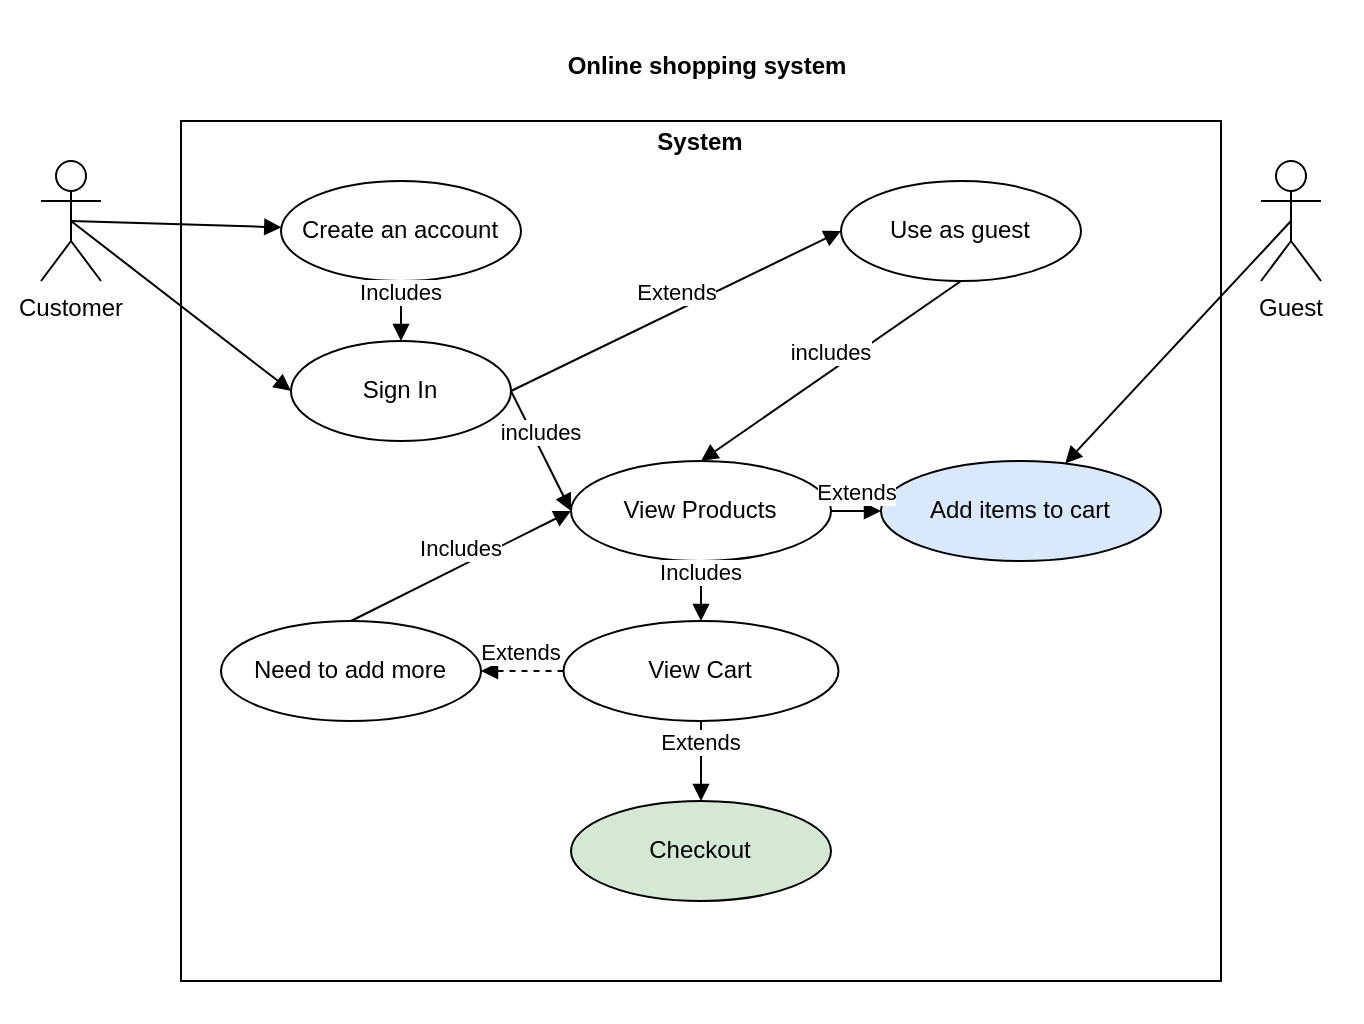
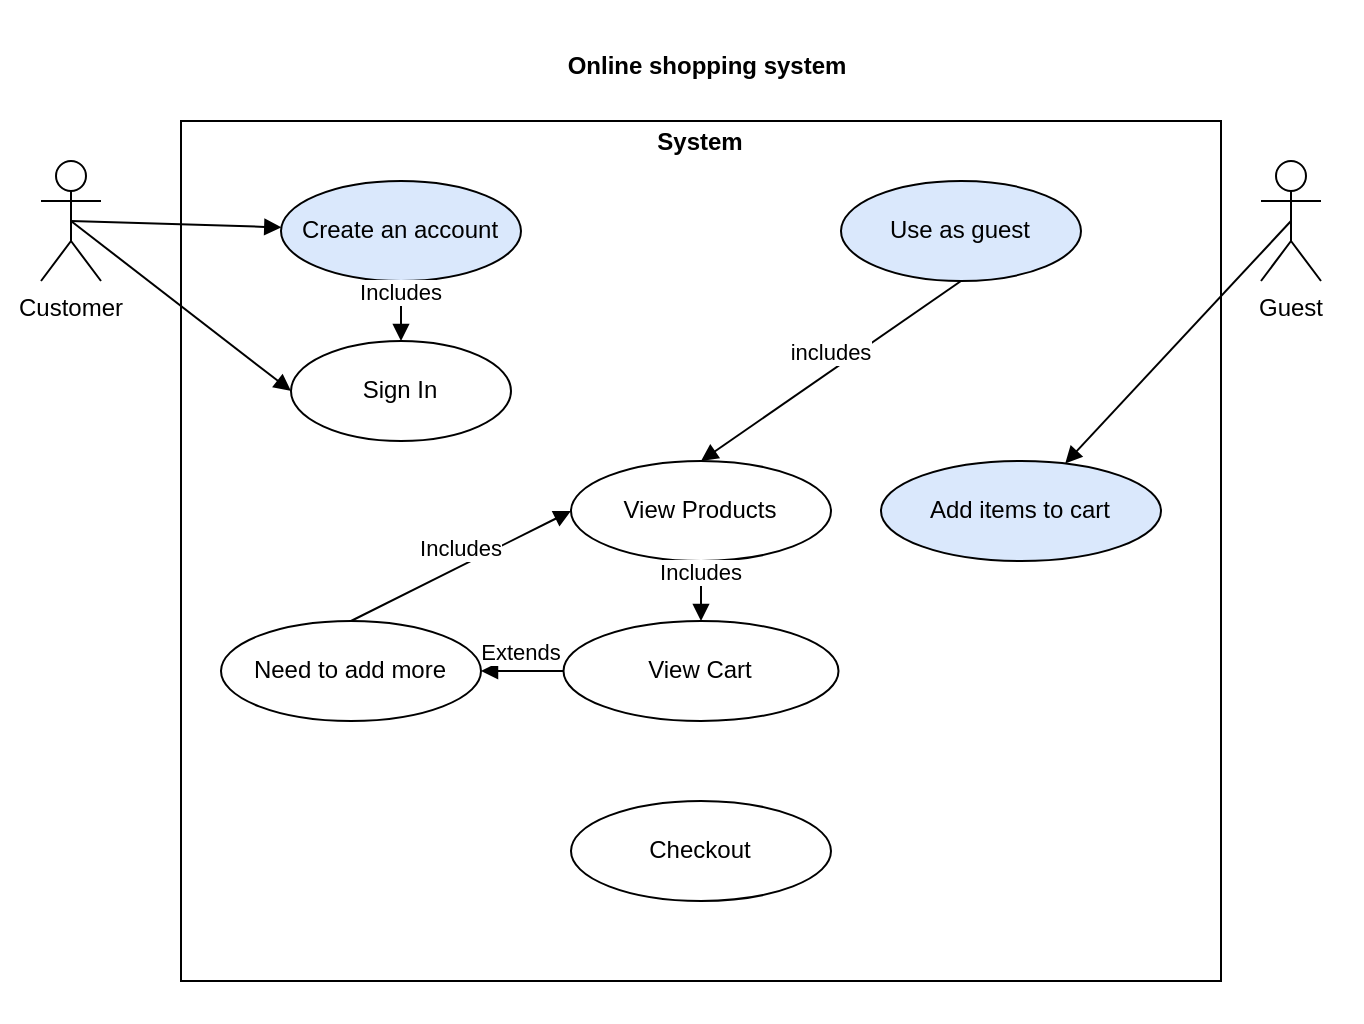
node "Create an account": fillcolor #ffffff -> #dae8fc
node "Use as guest": fillcolor #ffffff -> #dae8fc
edge "Sign In" -> "Use as guest": removed, label "Extends"
edge "Sign In" -> "View Products": removed, label "includes"
edge "View Products" -> "Add items to cart": removed, label "Extends"
edge "View Cart" -> "Need to add more": style dashed -> solid
edge "View Cart" -> "Checkout": removed, label "Extends"
node "Checkout": fillcolor #d5e8d4 -> #ffffff
